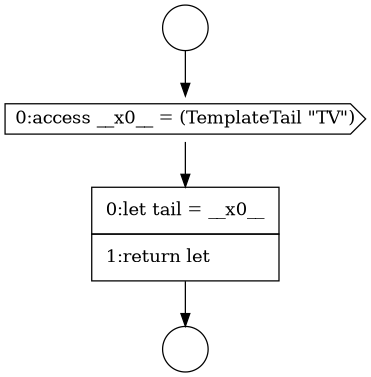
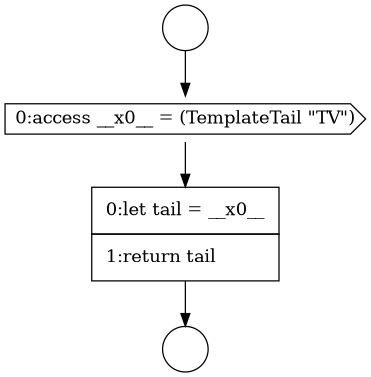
node "0:let tail = __x0__": text "1:return let" -> "1:return tail"
